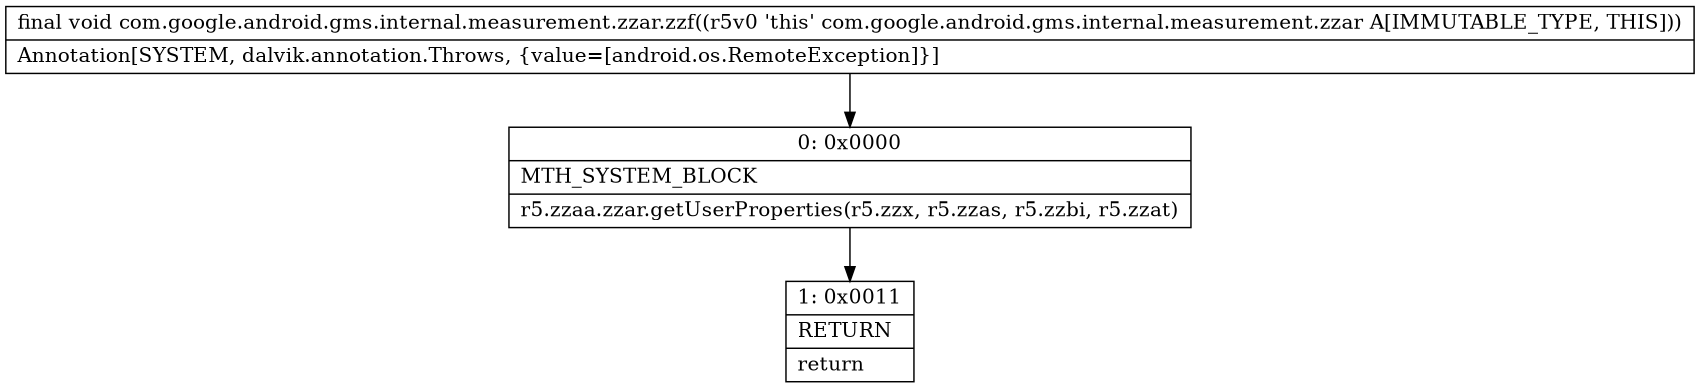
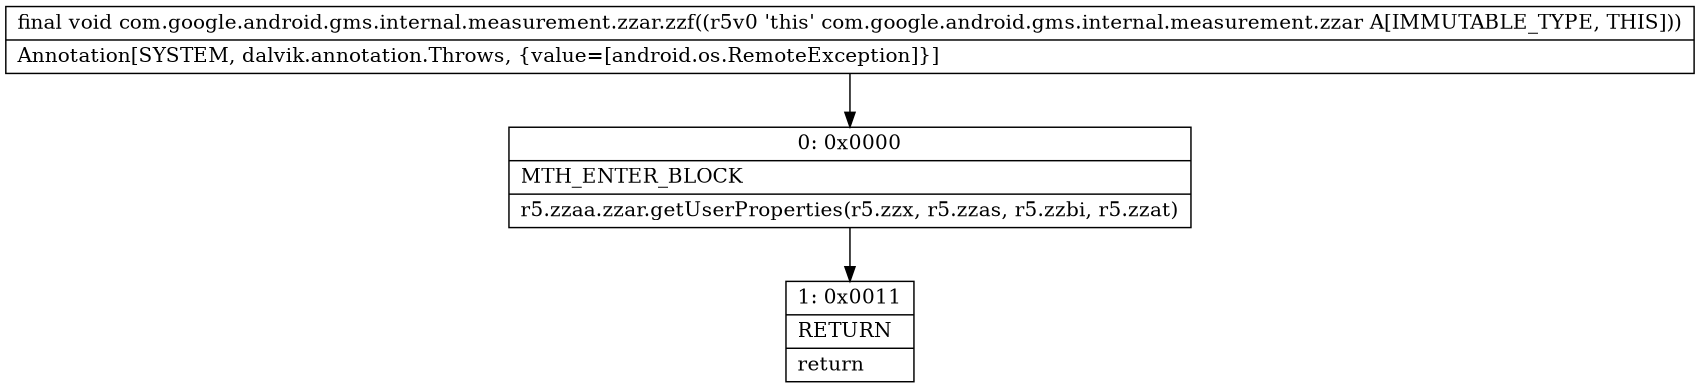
node "0: 0x0000": text "MTH_SYSTEM_BLOCK" -> "MTH_ENTER_BLOCK"
